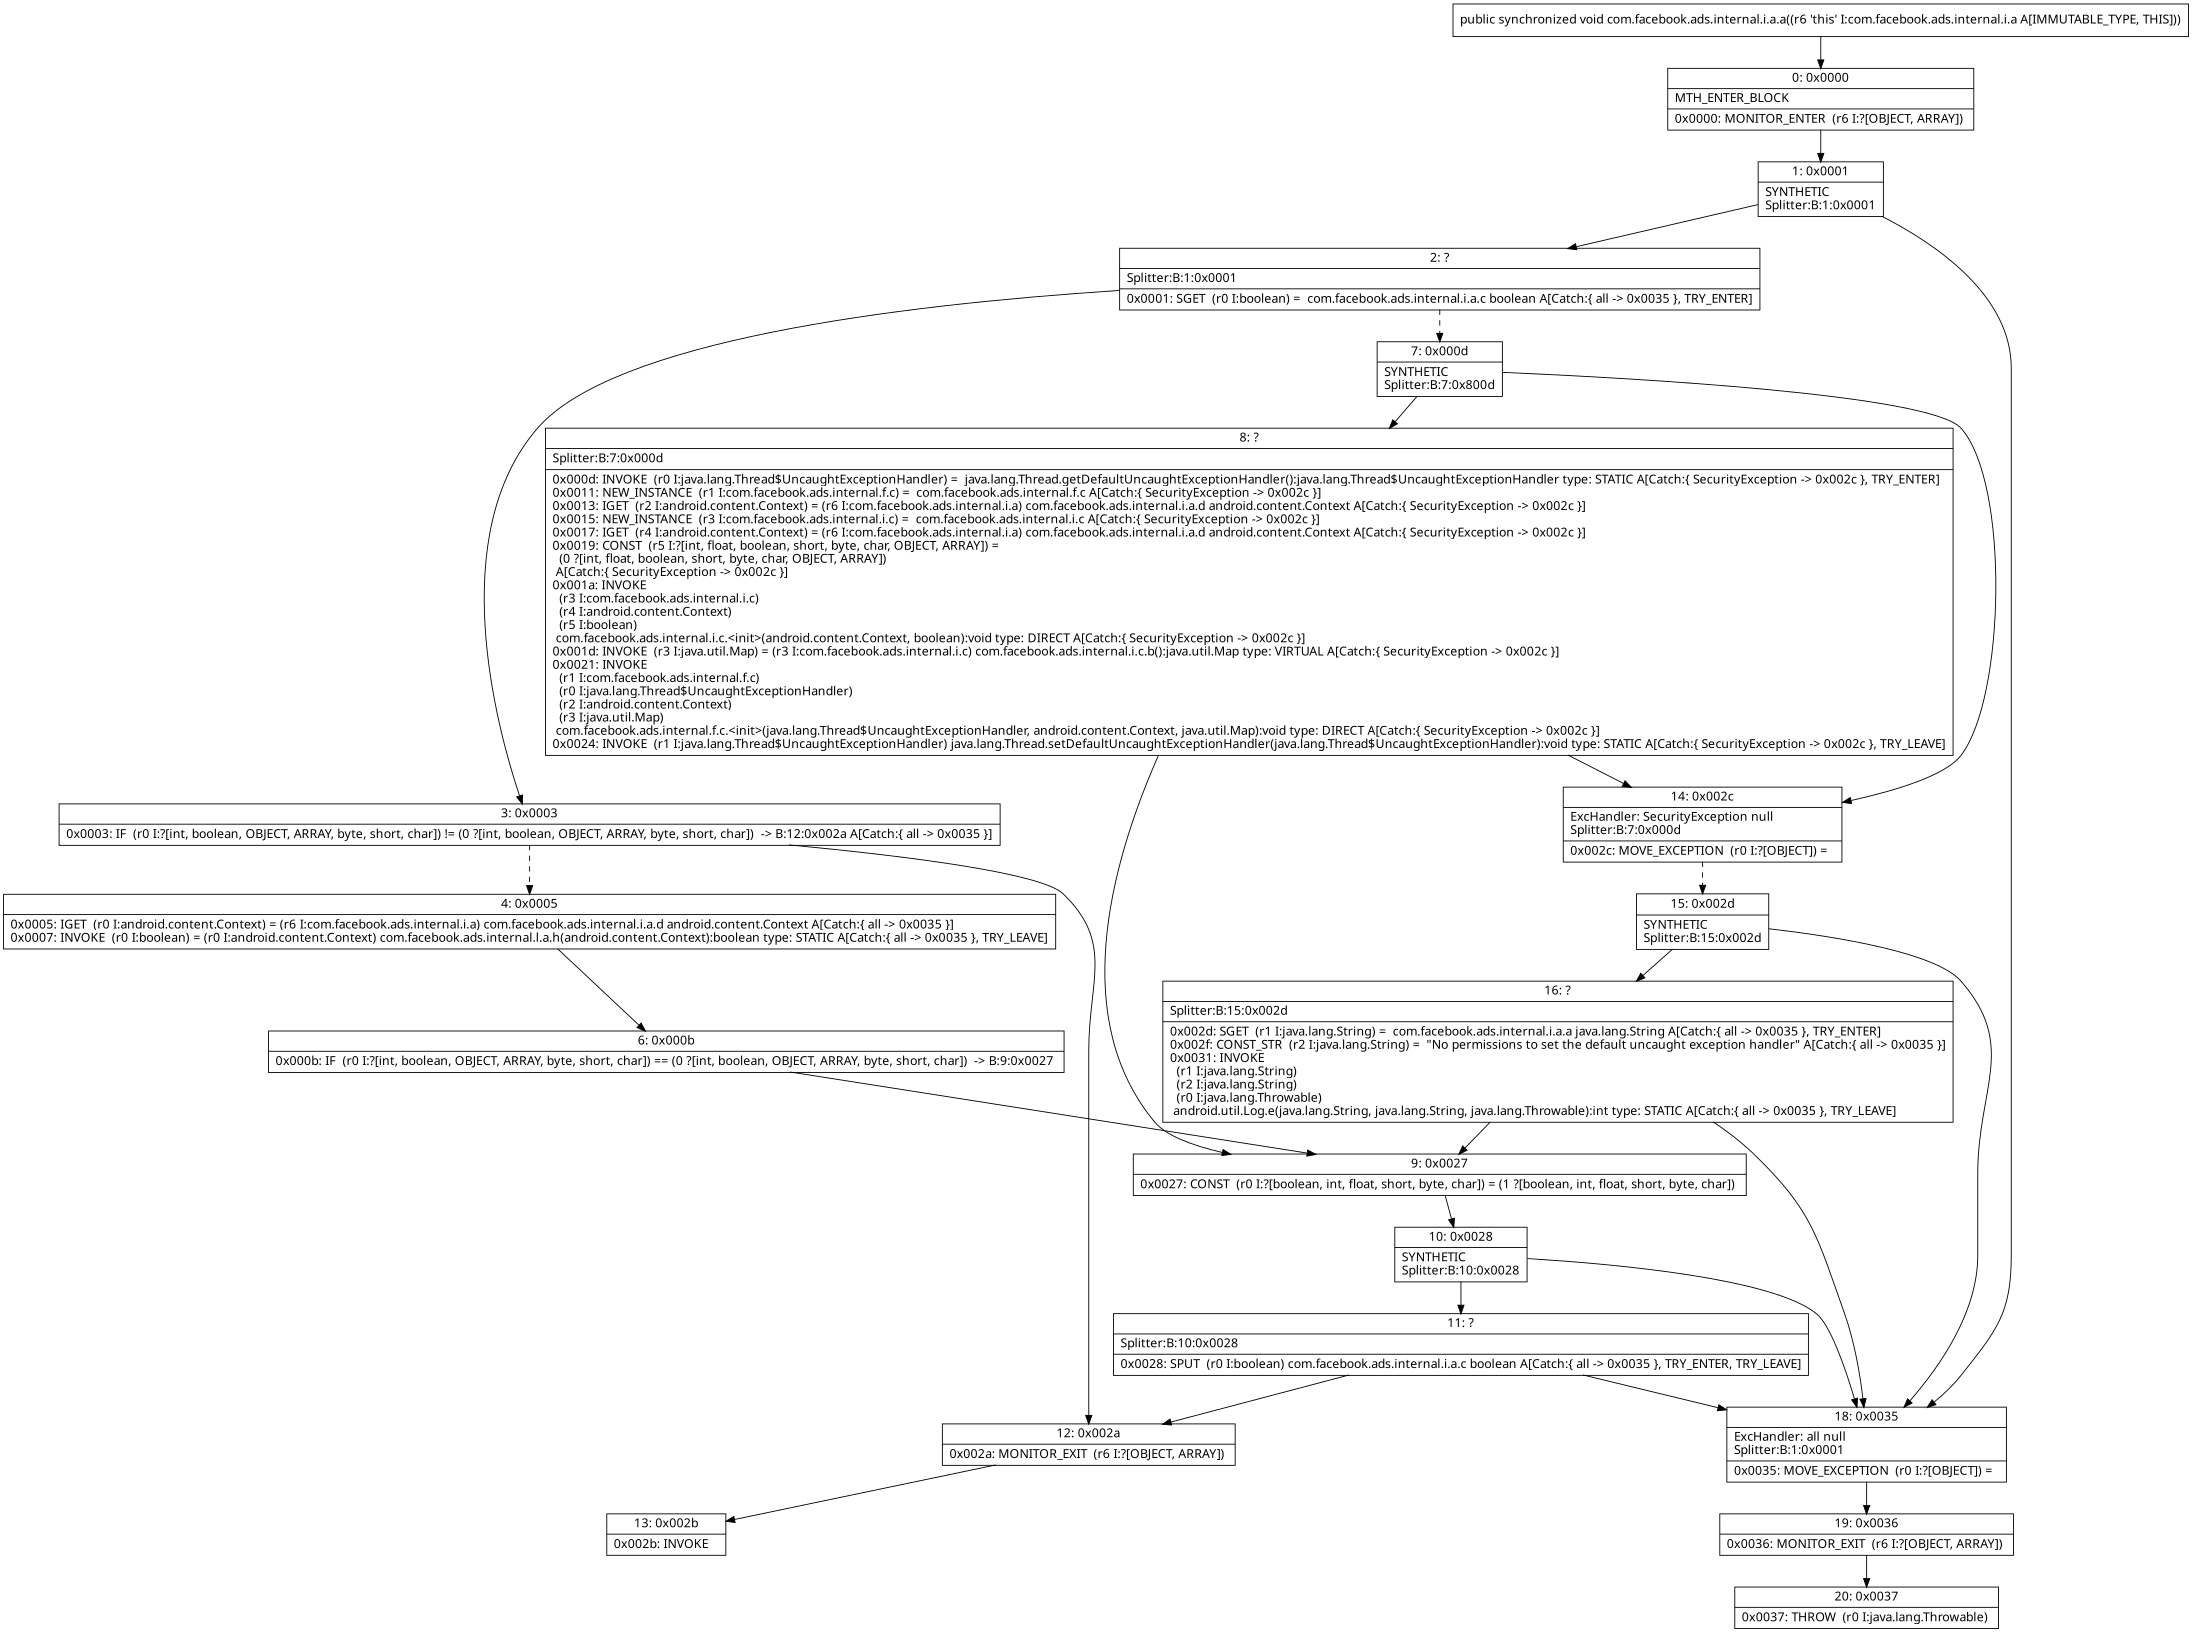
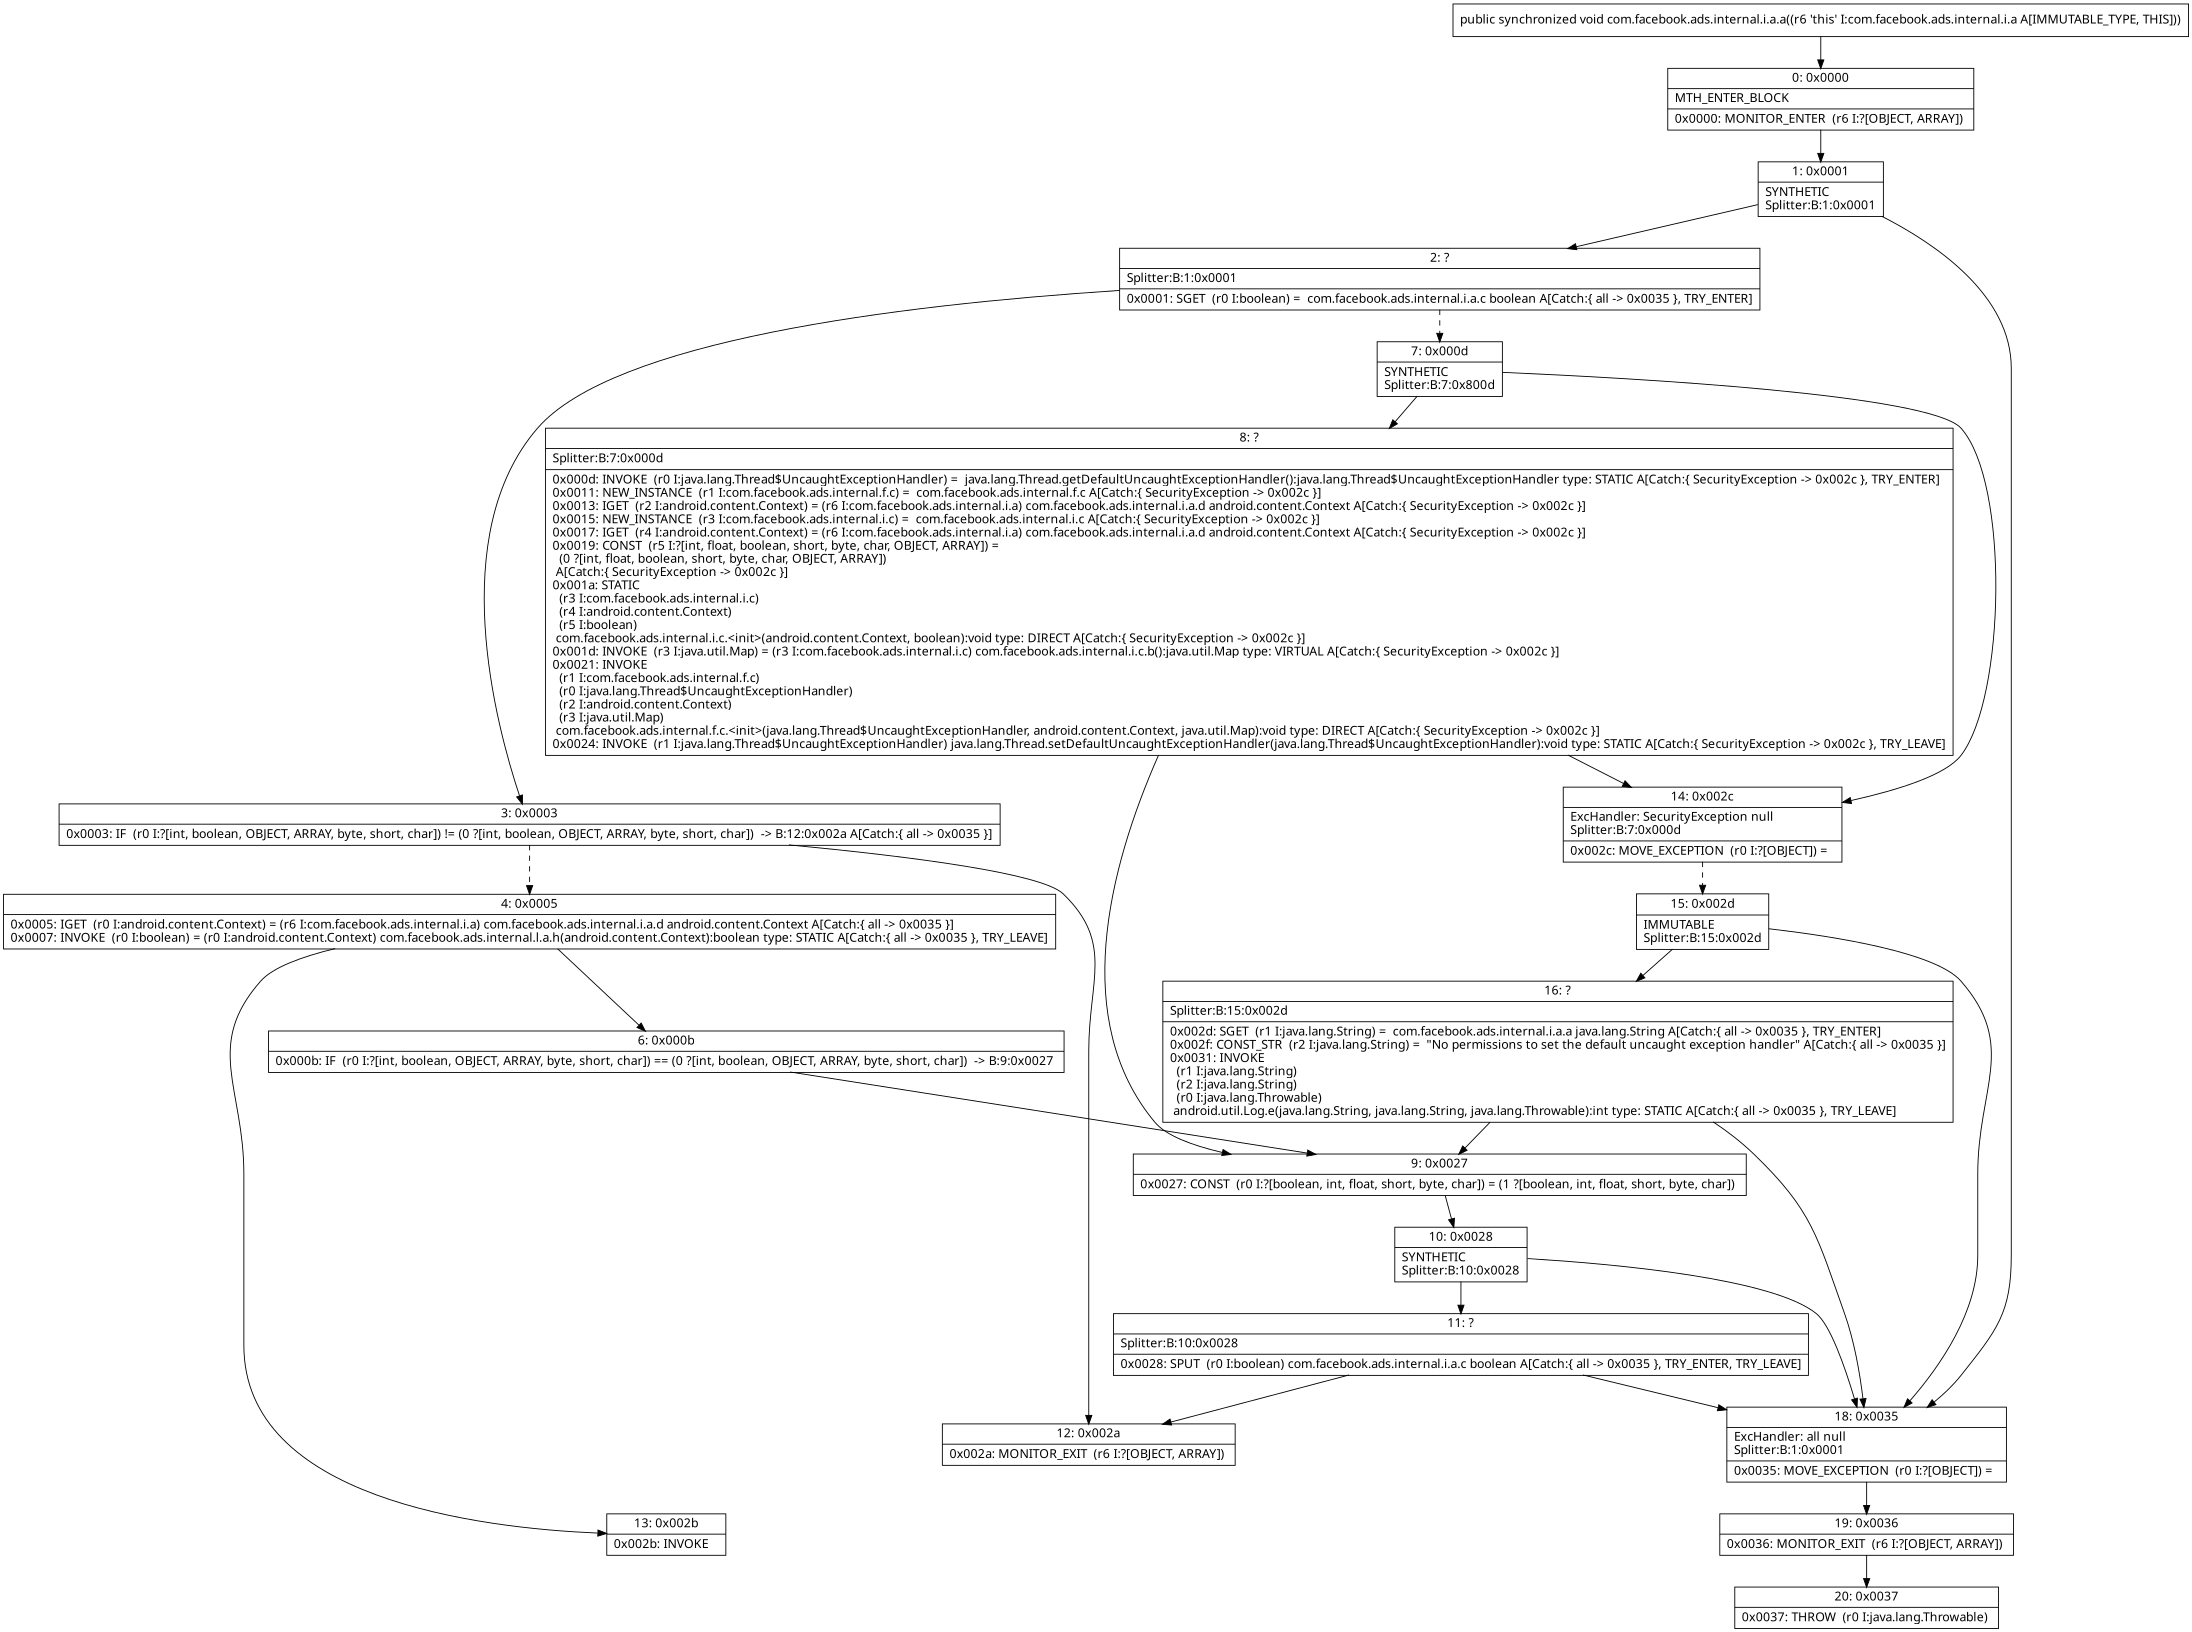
node "8: ?": text "0x001a: INVOKE" -> "0x001a: STATIC"
node "15: 0x002d": text "SYNTHETIC" -> "IMMUTABLE"
edge "12: 0x002a" -> "13: 0x002b": now "4: 0x0005" -> "13: 0x002b"
